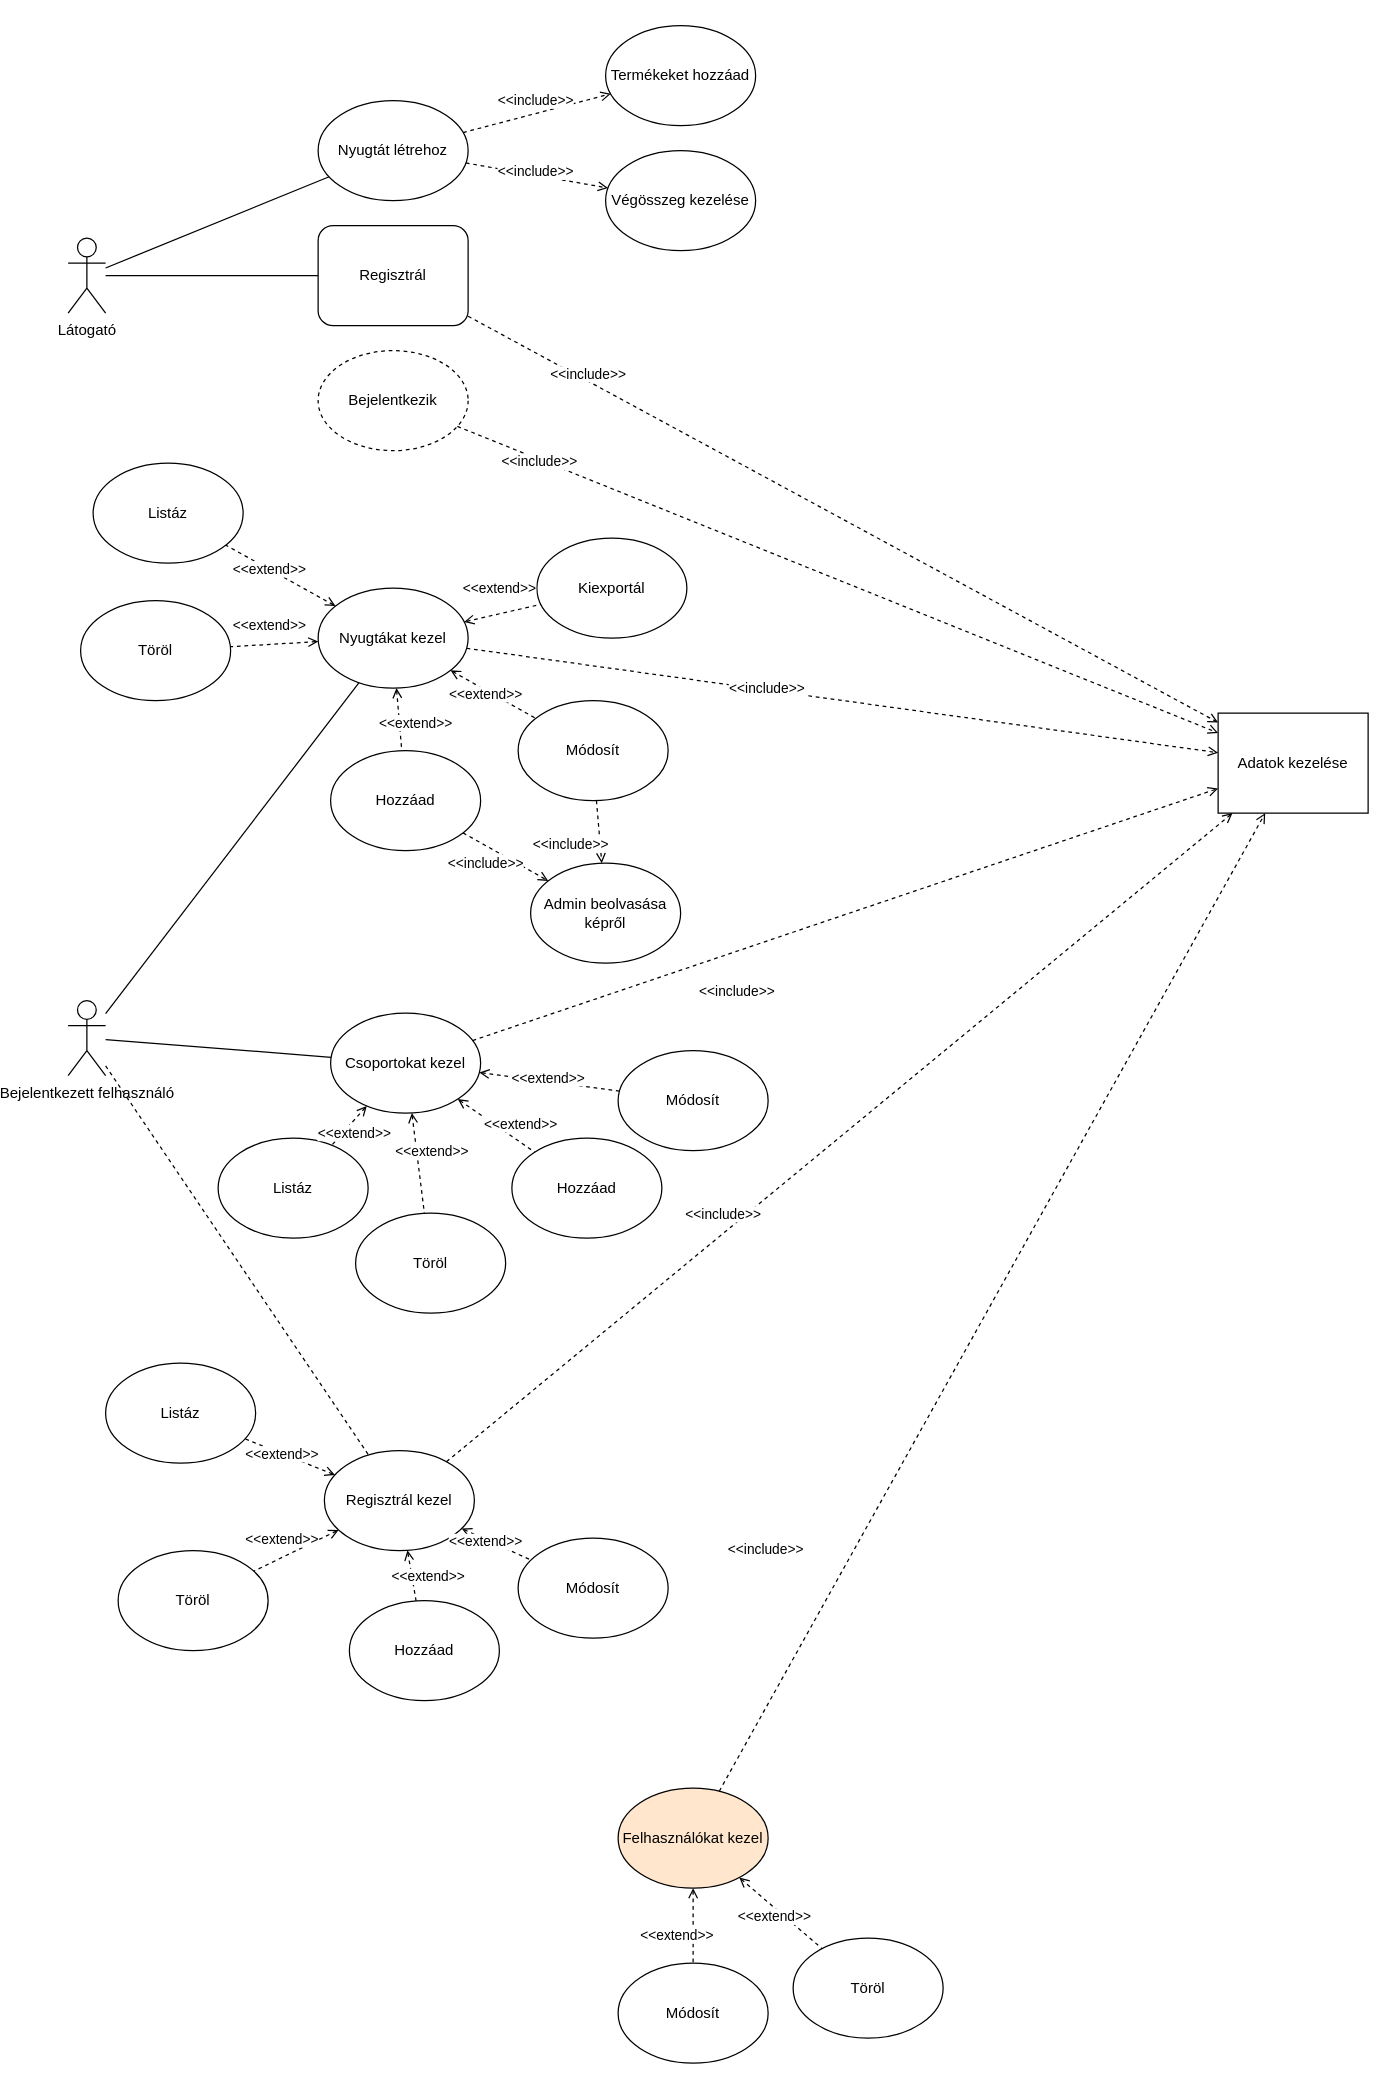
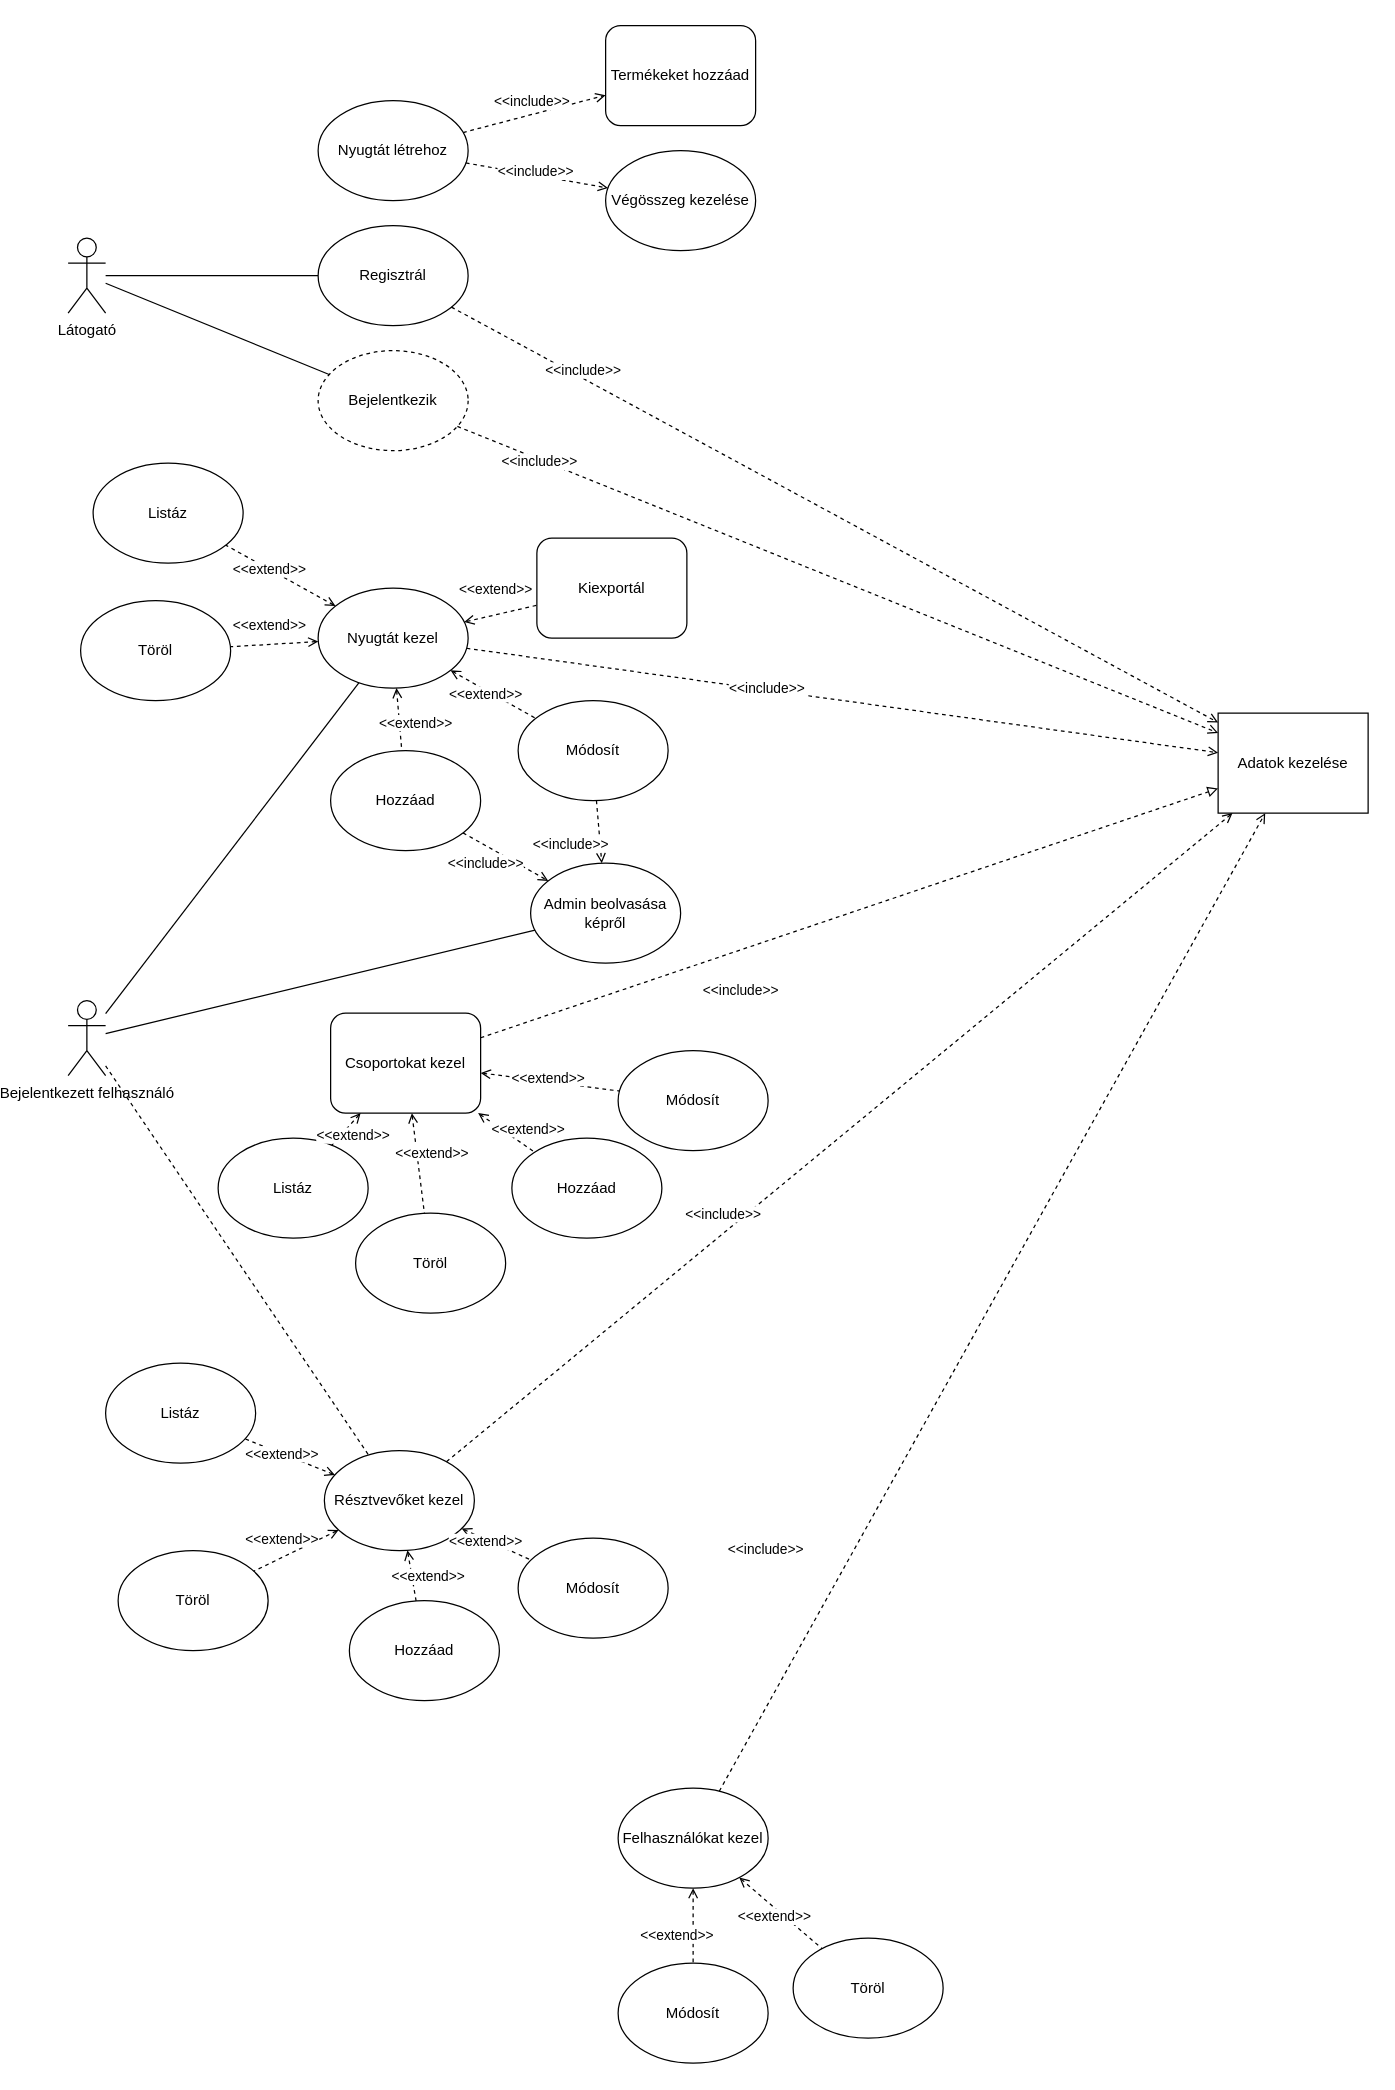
node "Termékeket hozzáad": shape ellipse -> rounded rectangle
edge "Nyugtát létrehoz" -- "Látogató": now "Bejelentkezik" -- "Látogató"
node "Regisztrál": shape rounded rectangle -> ellipse
node "Kiexportál": shape ellipse -> rounded rectangle
node "Nyugtákat kezel": label "Nyugtákat kezel" -> "Nyugtát kezel"
edge "Csoportokat kezel" -> "Adatok kezelése": arrowhead open -> block
edge "Bejelentkezett felhasználó" -- "Csoportokat kezel": now "Bejelentkezett felhasználó" -- "Admin beolvasása képről"
node "Csoportokat kezel": shape ellipse -> rounded rectangle
node "Regisztrál kezel": label "Regisztrál kezel" -> "Résztvevőket kezel"
node "Felhasználókat kezel": fillcolor #ffe6cc -> #ffffff
